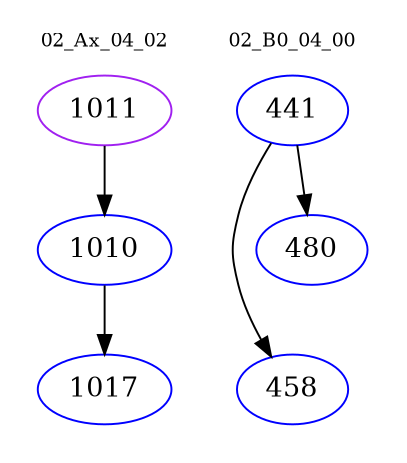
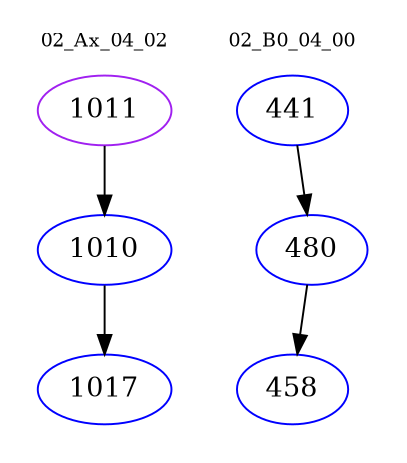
edge "441" -> "458": now "480" -> "458"
